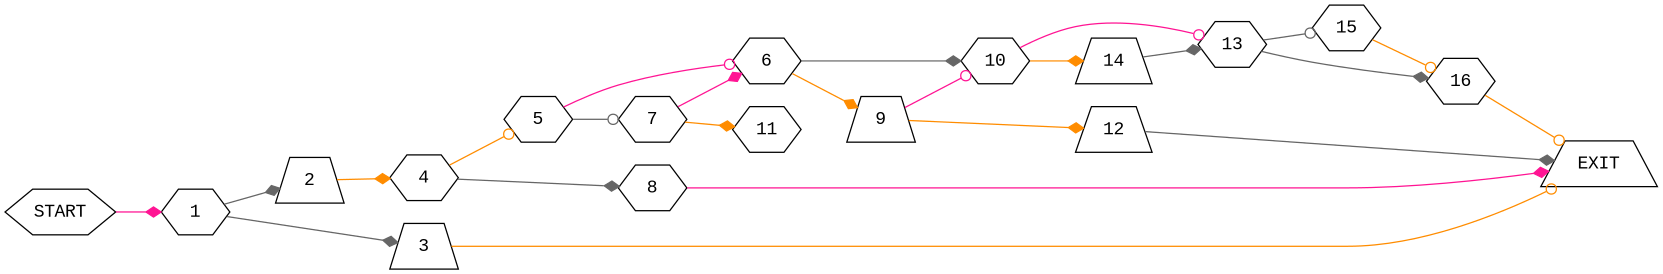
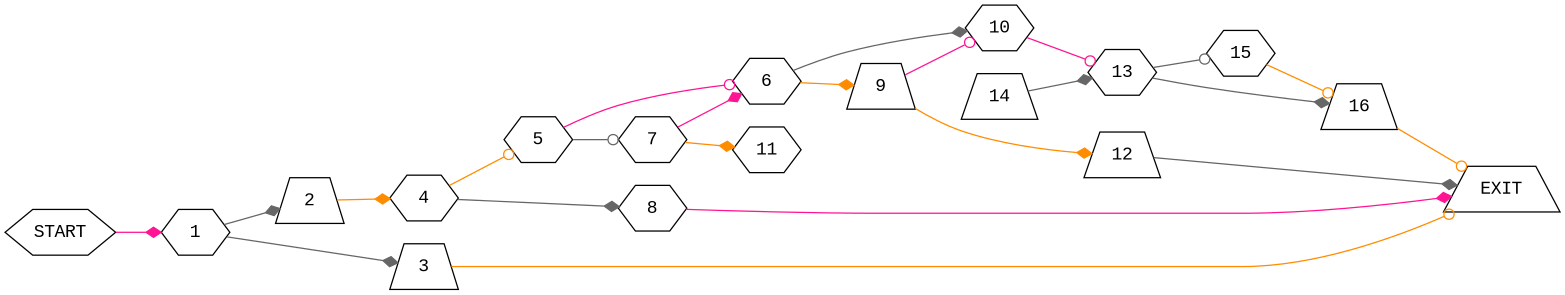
edge "10" -> "14": removed
node "16": shape hexagon -> trapezium
